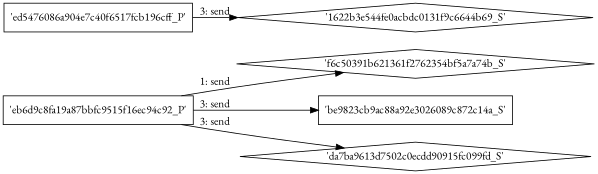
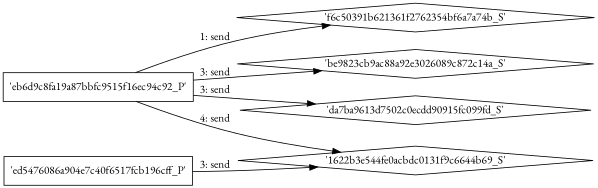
node "'f6c50391b621361f2762354bf5a7a74b_S'": label "'f6c50391b621361f2762354bf5a7a74b_S'" -> "'f6c50391b621361f2762354bf6a7a74b_S'"
node "'be9823cb9ac88a92e3026089c872c14a_S'": shape box -> diamond
edge "'eb6d9c8fa19a87bbfc9515f16ec94c92_P'" -> "'1622b3e544fe0acbdc0131f9c6644b69_S'": added, label "4: send"
